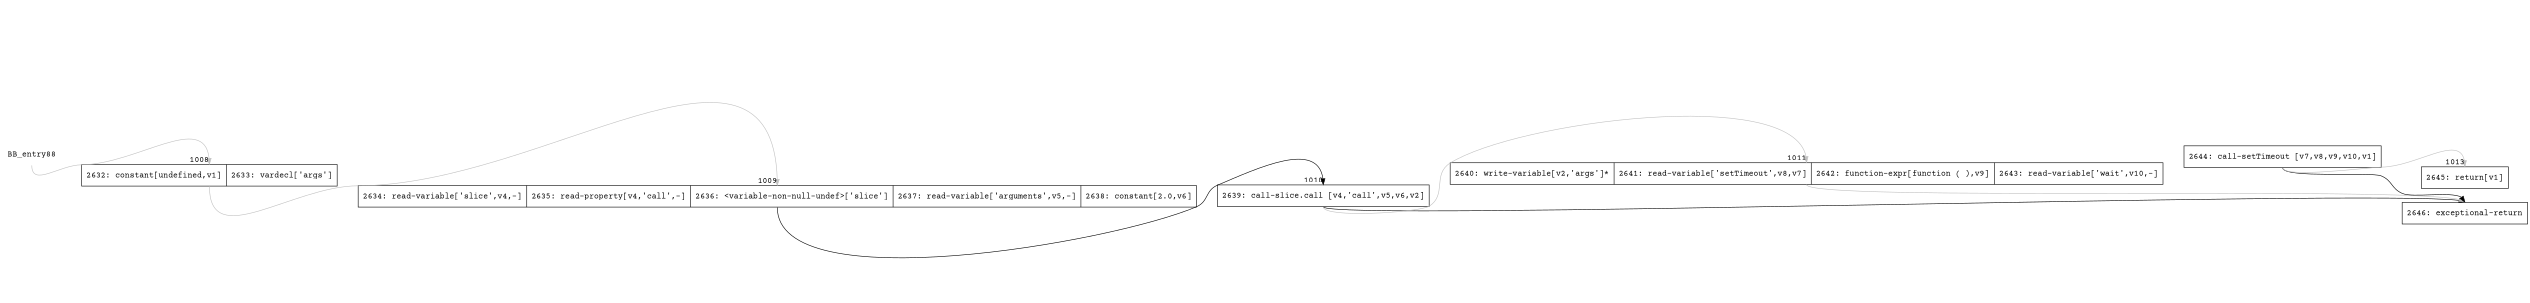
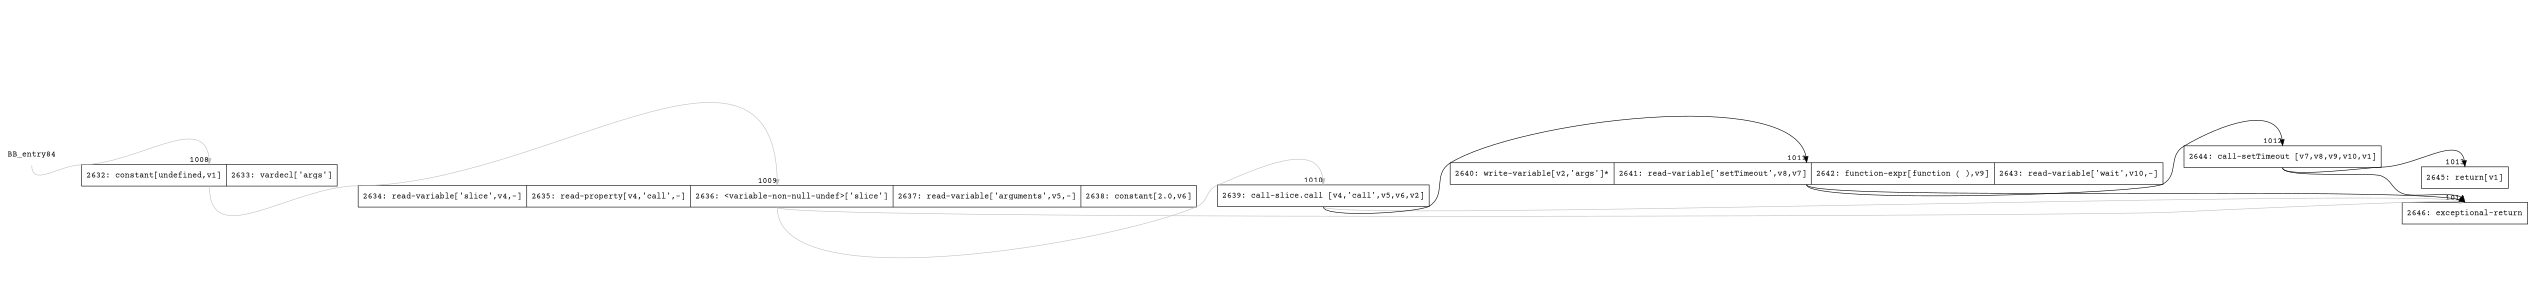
edge "2639: call-slice.call [v4,'call',v5,v6,v2]" -> "2640: write-variable[v2,'args']*": color gray -> black
node "BB_entry88": label "BB_entry88" -> "BB_entry84"
edge "2644: call-setTimeout [v7,v8,v9,v10,v1]" -> "2645: return[v1]": color gray -> black
edge "2640: write-variable[v2,'args']*" -> "2644: call-setTimeout [v7,v8,v9,v10,v1]": added
edge "2640: write-variable[v2,'args']*" -> "2646: exceptional-return": color gray -> black
edge "2639: call-slice.call [v4,'call',v5,v6,v2]" -> "2646: exceptional-return": color black -> gray
edge "2634: read-variable['slice',v4,-]" -> "2646: exceptional-return": added
edge "2634: read-variable['slice',v4,-]" -> "2639: call-slice.call [v4,'call',v5,v6,v2]": color black -> gray
